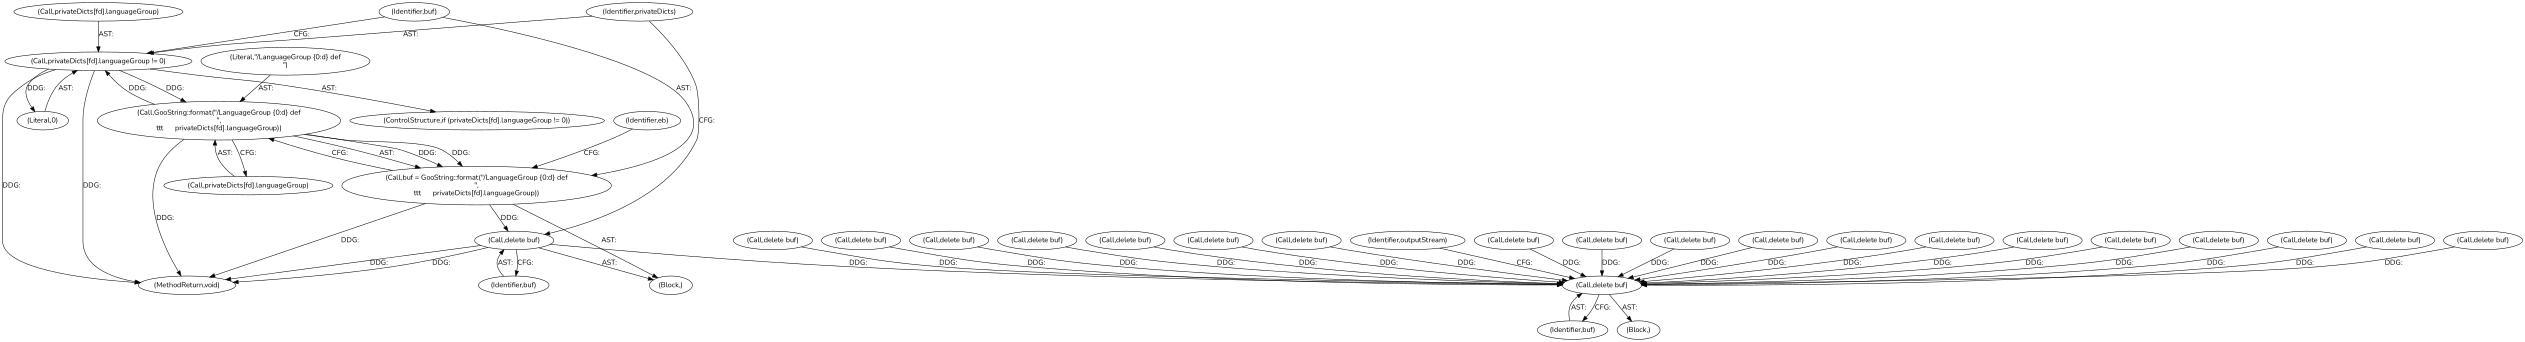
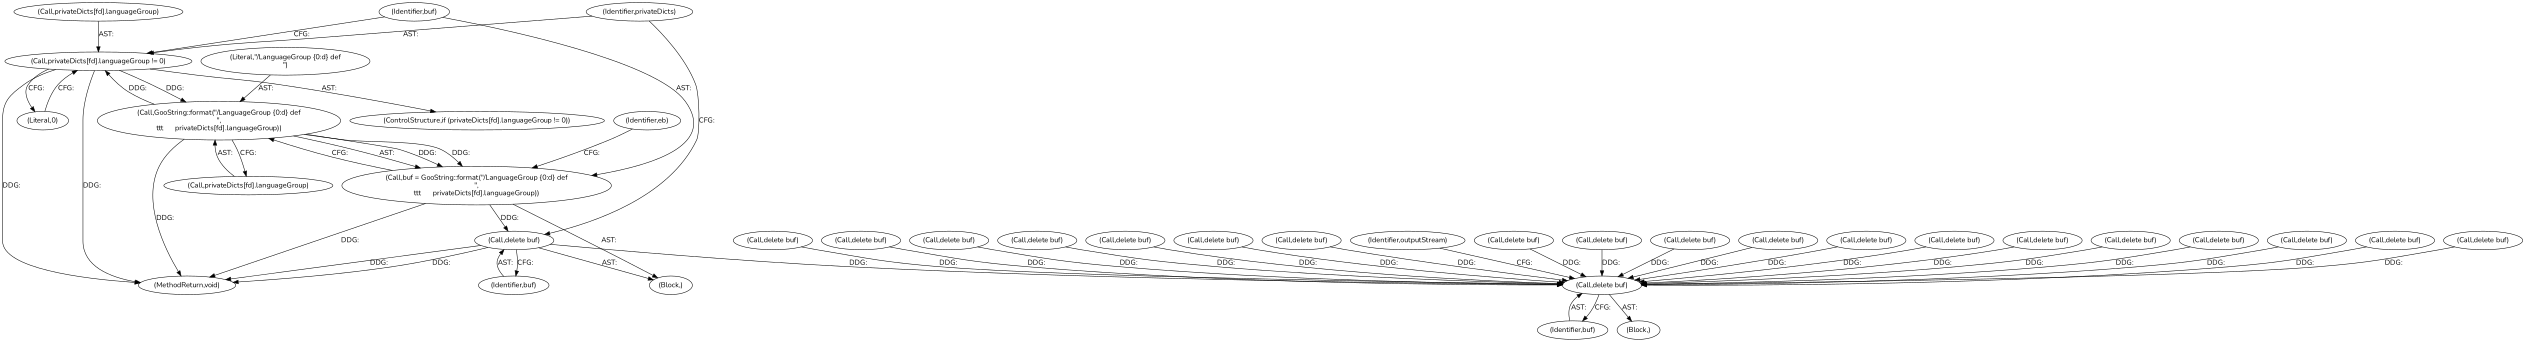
edge "(Call,privateDicts[fd].languageGroup != 0)" -> "(Literal,0)": label "DDG: " -> "CFG: "
edge "(Literal,0)" -> "(Call,privateDicts[fd].languageGroup != 0)": label "AST: " -> "CFG: "
